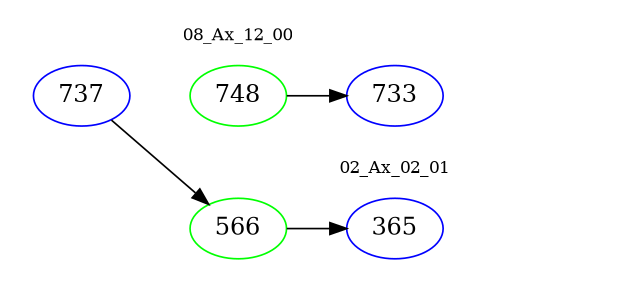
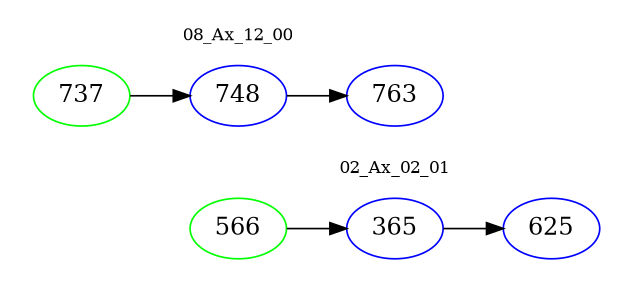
node "737": color blue -> green
node "748": color green -> blue
node "733": label "733" -> "763"
edge "737" -> "566": now "737" -> "748"
node "625": added
